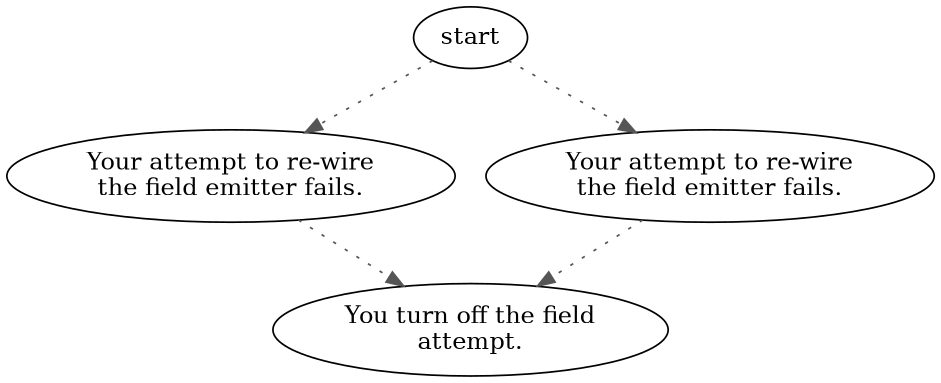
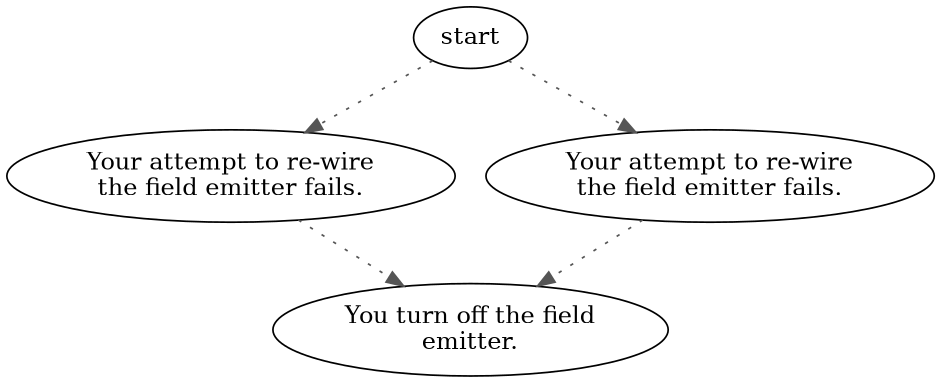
node "You turn off the field attempt.": label "You turn off the field attempt." -> "You turn off the field emitter."
